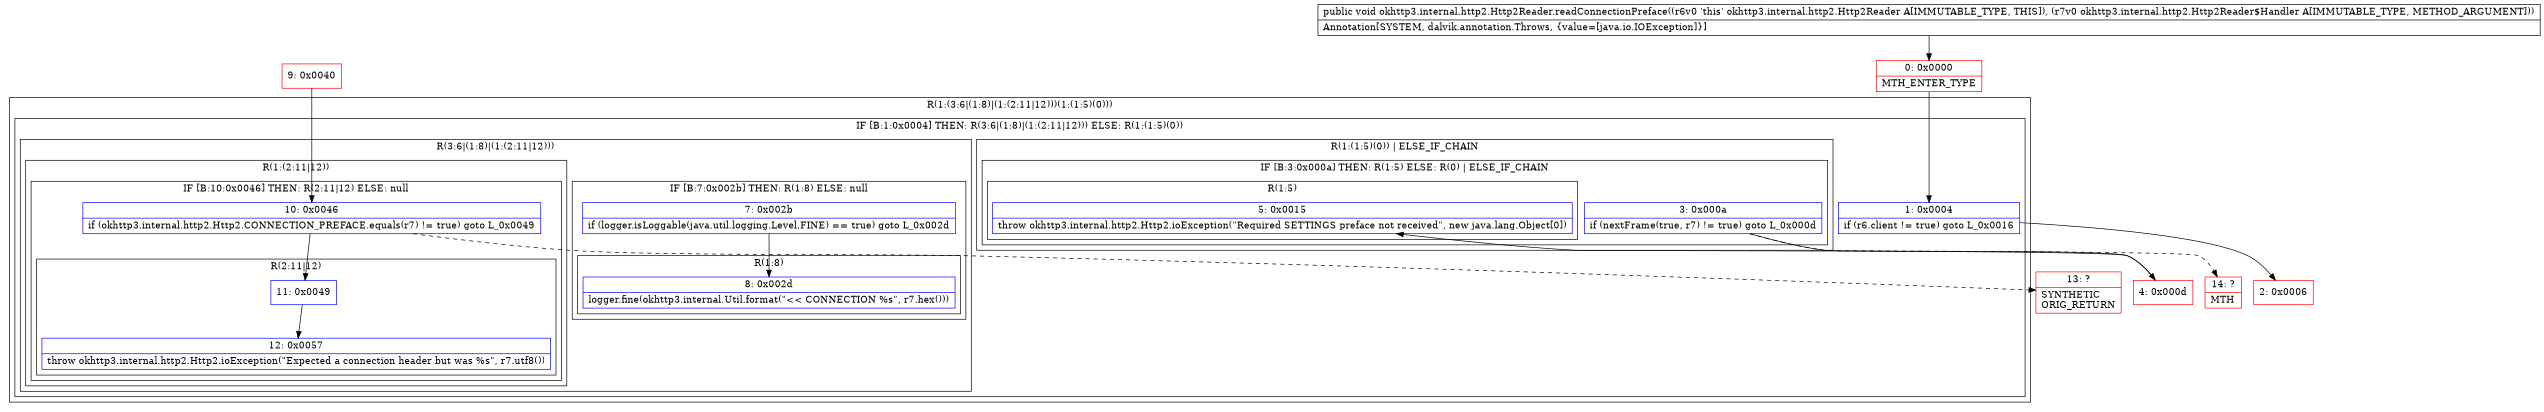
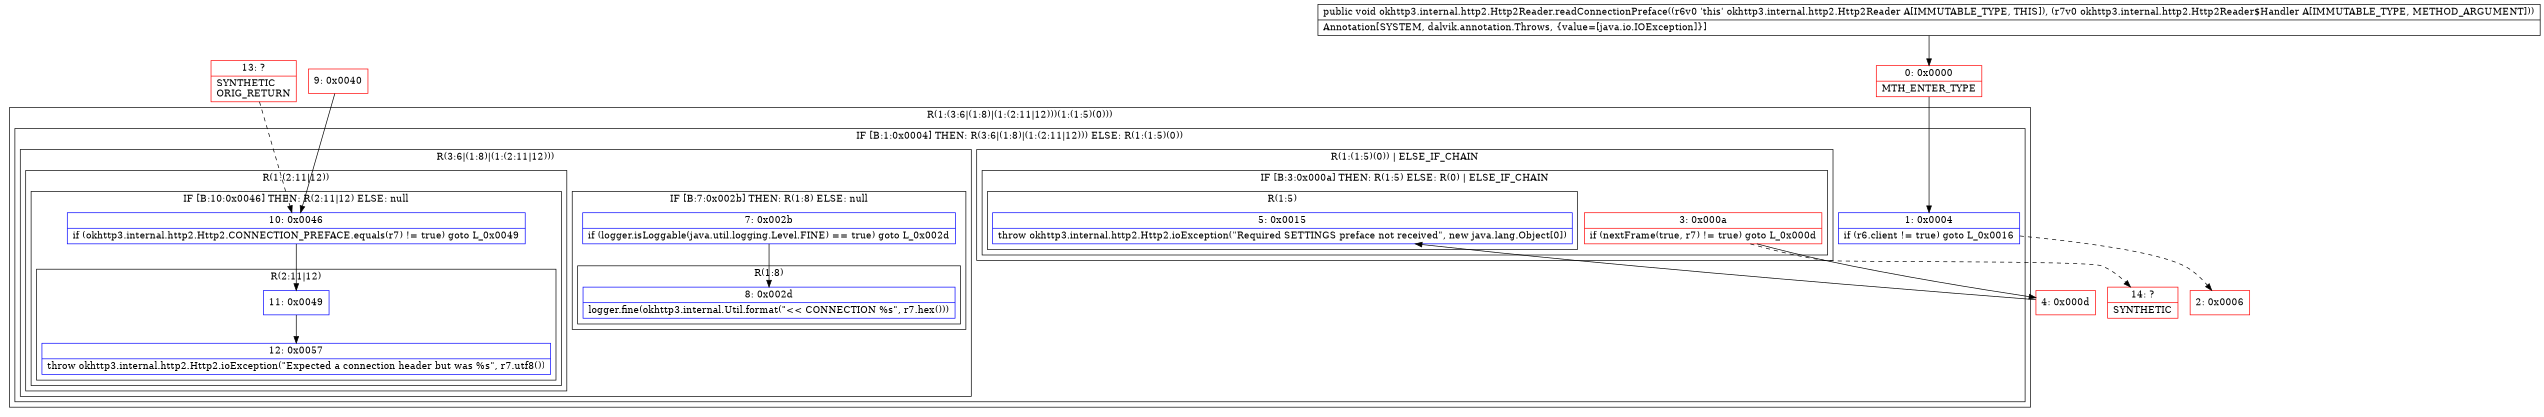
node "3: 0x000a": color blue -> red
edge "1: 0x0004" -> "2: 0x0006": style solid -> dashed
edge "10: 0x0046" -> "13: ?": reversed
node "14: ?": text "MTH" -> "SYNTHETIC"
